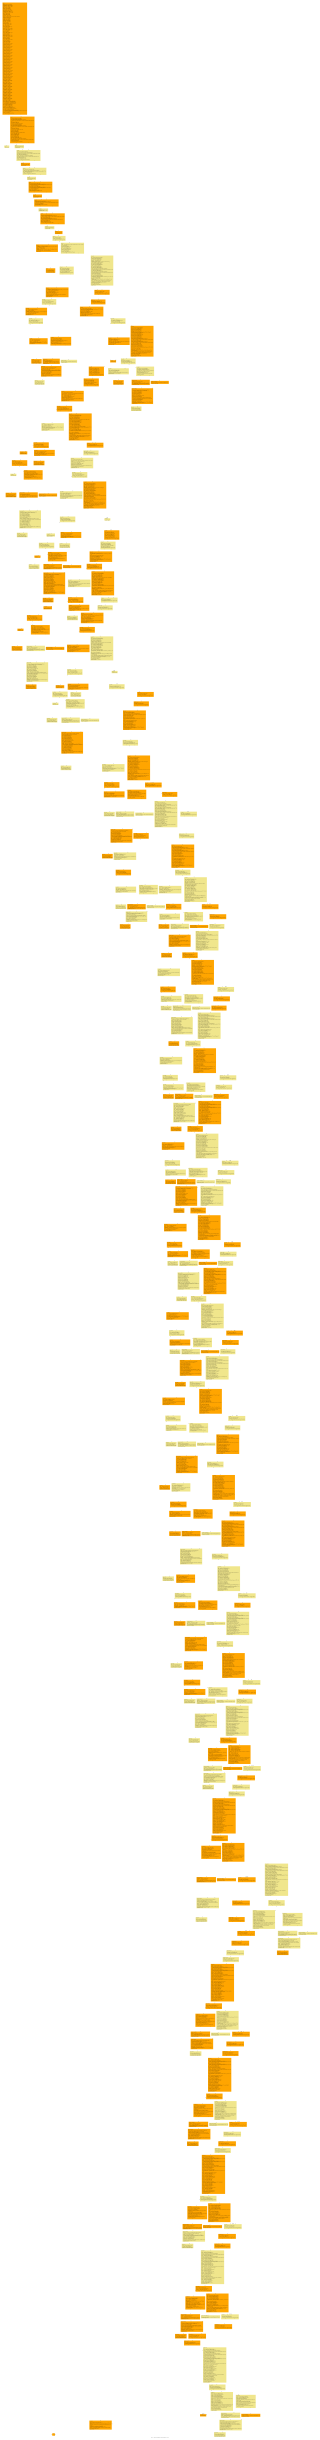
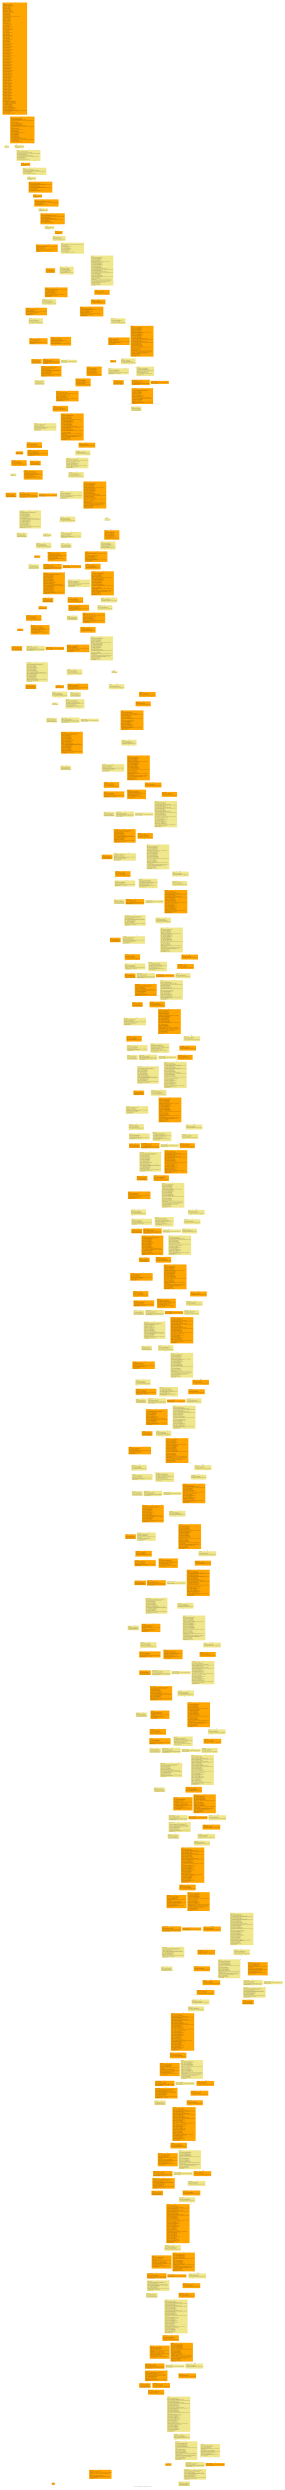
node "for.end253:": fillcolor orange -> khaki
node "for.end518:": added
node "for.body1313:": fillcolor khaki -> orange
